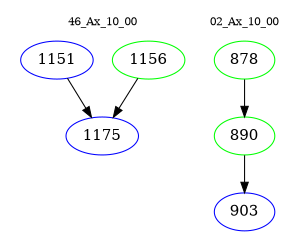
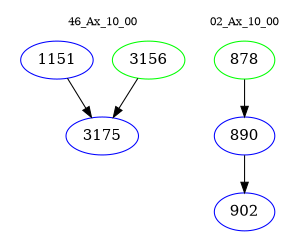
node "1156": label "1156" -> "3156"
node "1175": label "1175" -> "3175"
node "890": color green -> blue
node "903": label "903" -> "902"
